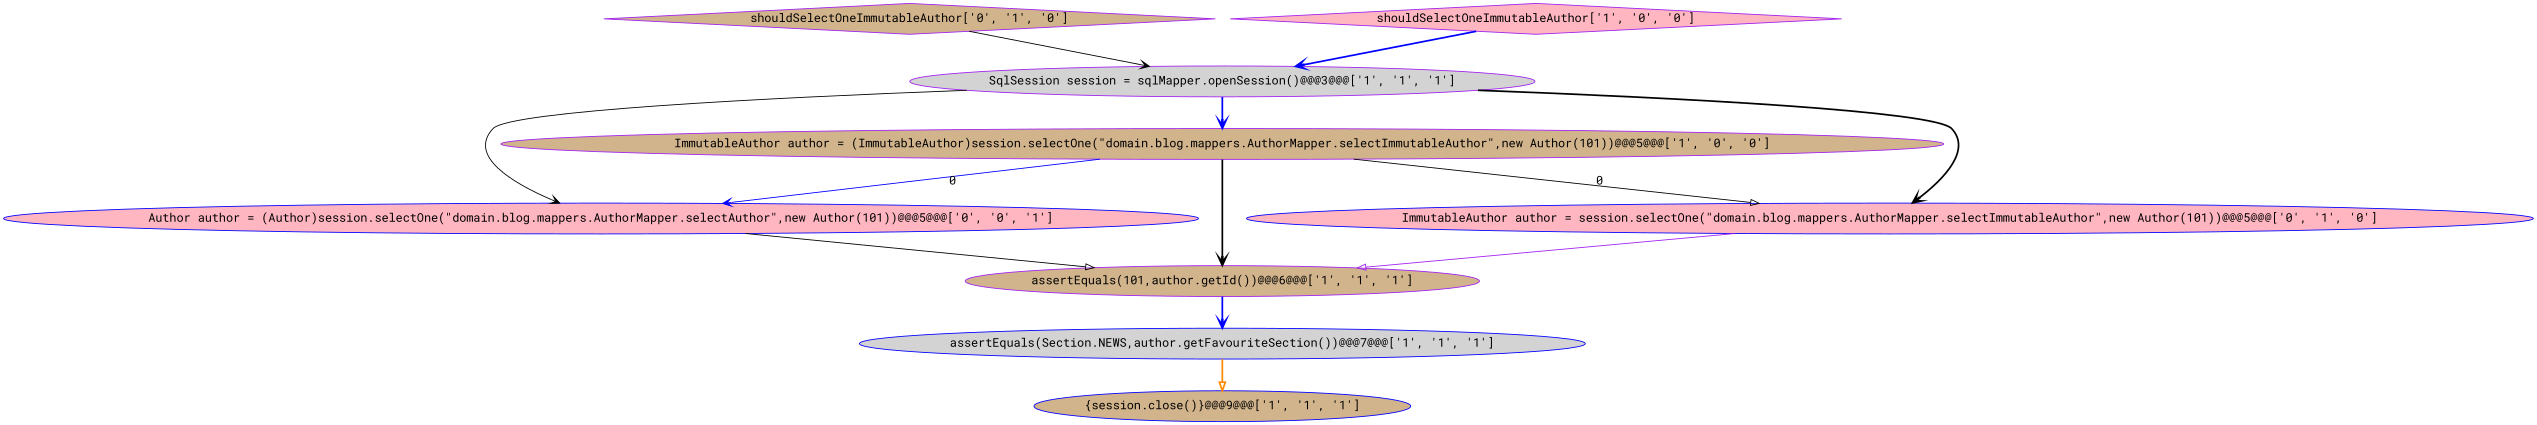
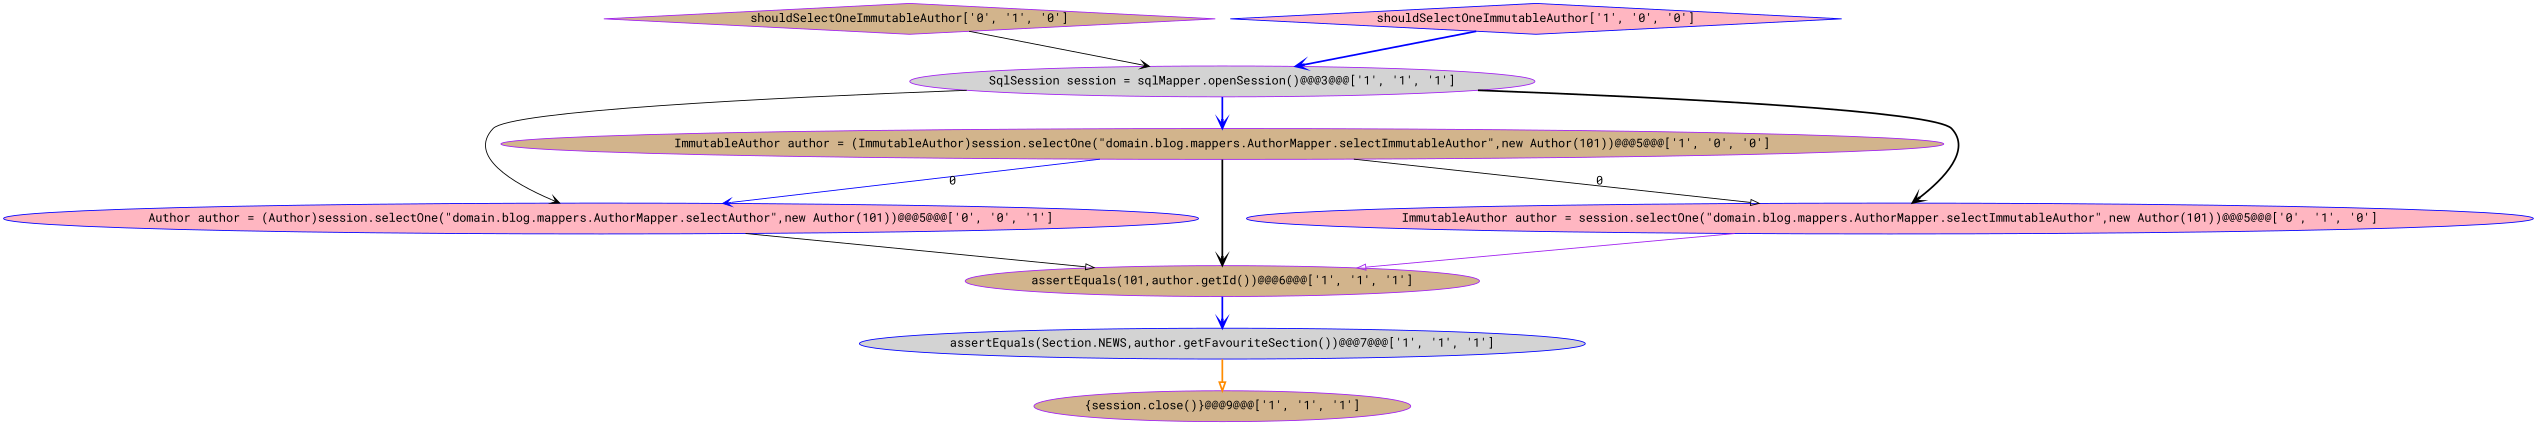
node "shouldSelectOneImmutableAuthor['1', '0', '0']": color purple -> blue
node "{session.close()}@@@9@@@['1', '1', '1']": color blue -> purple
